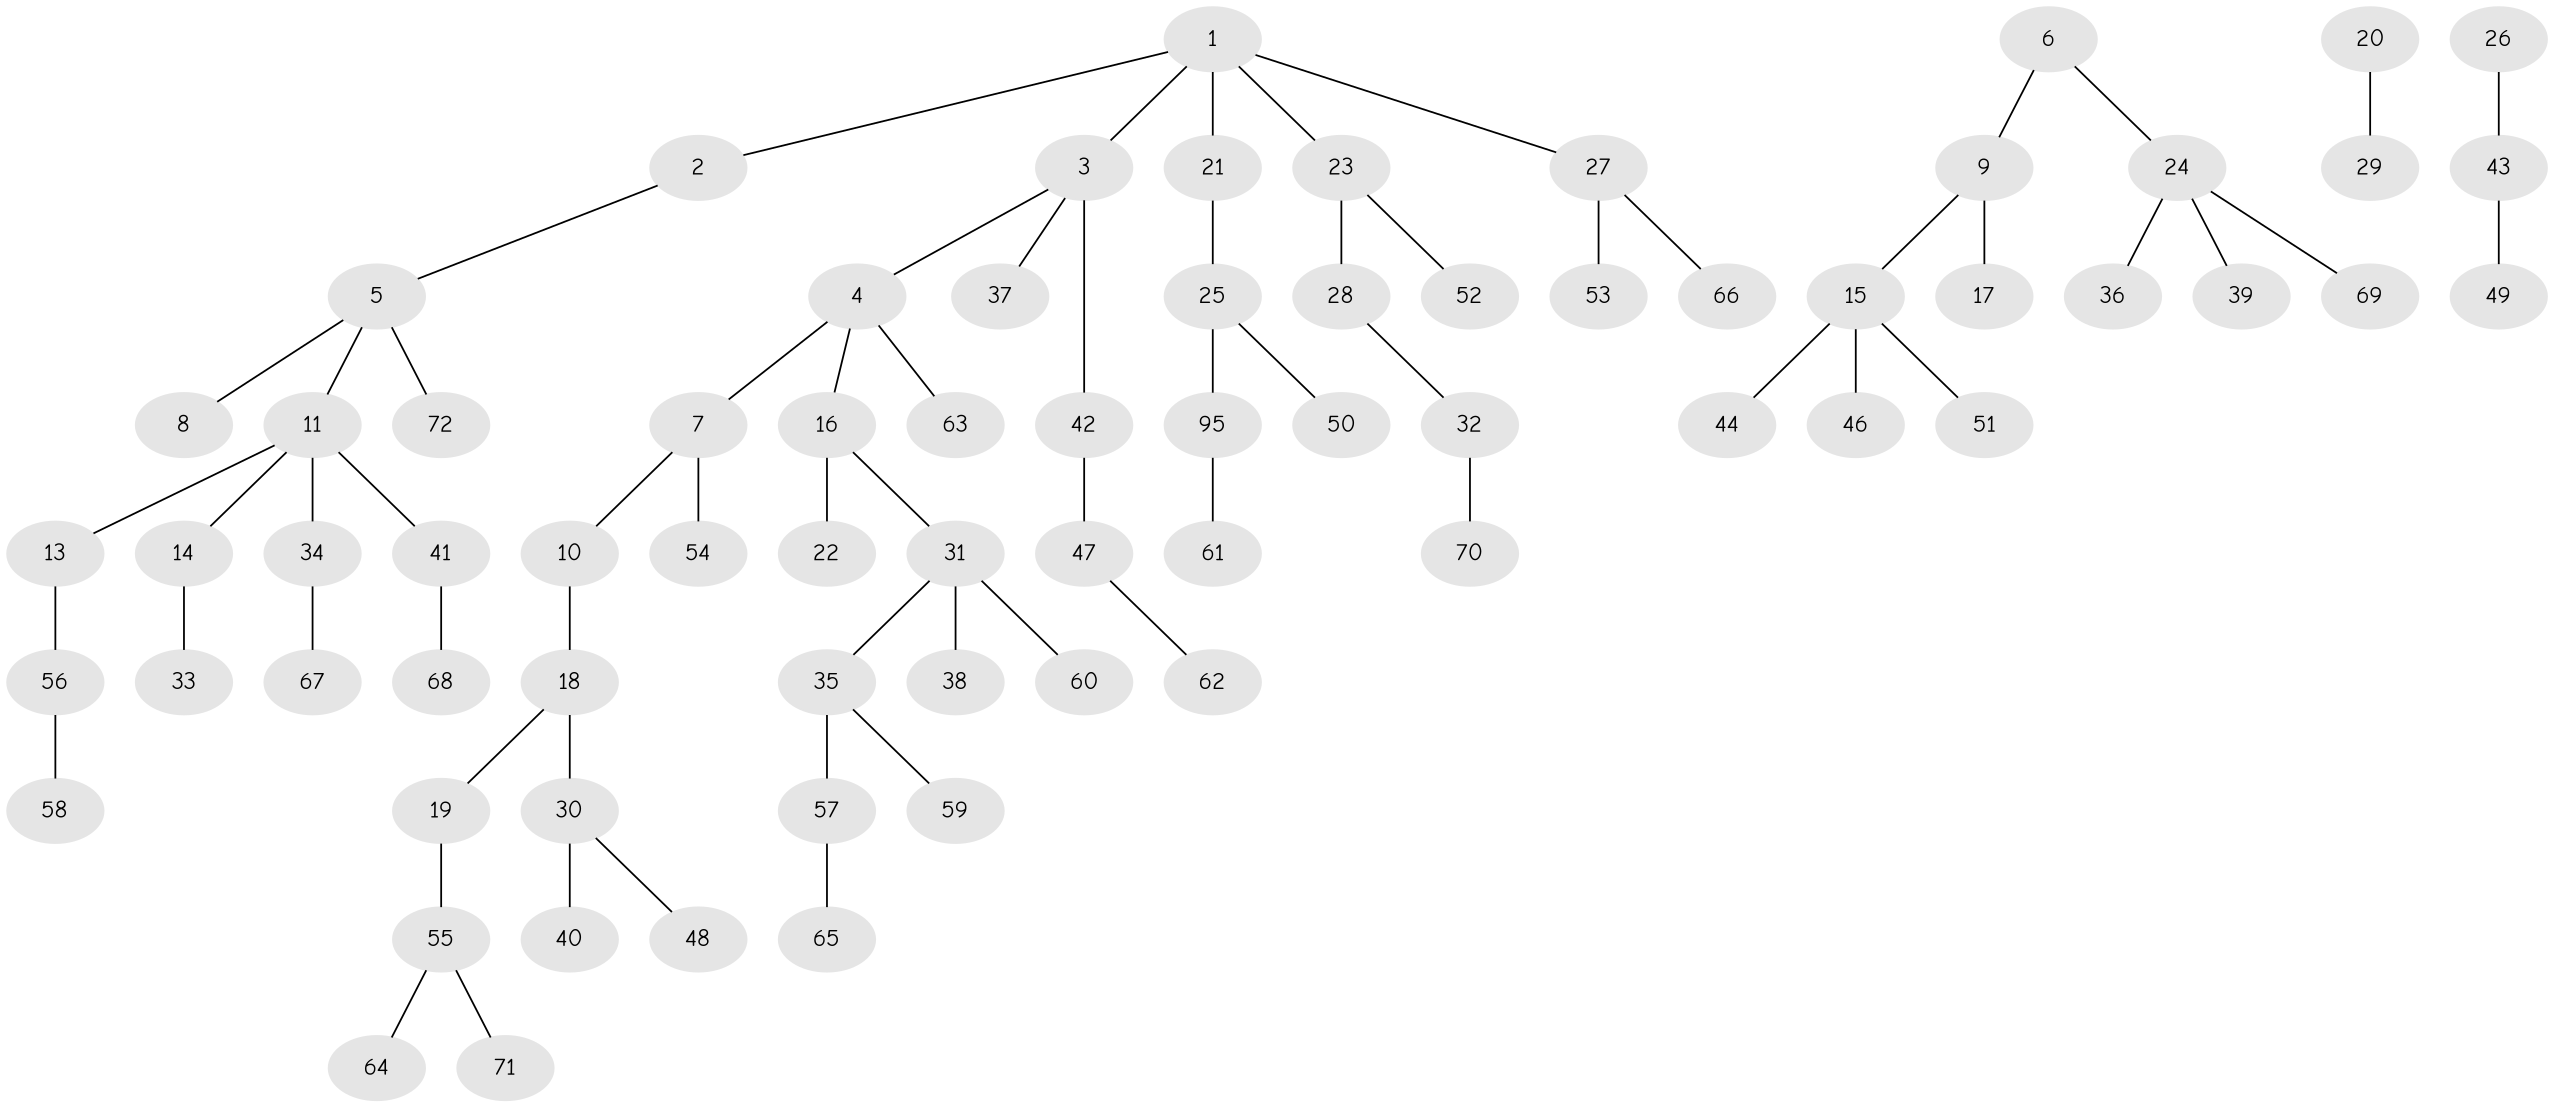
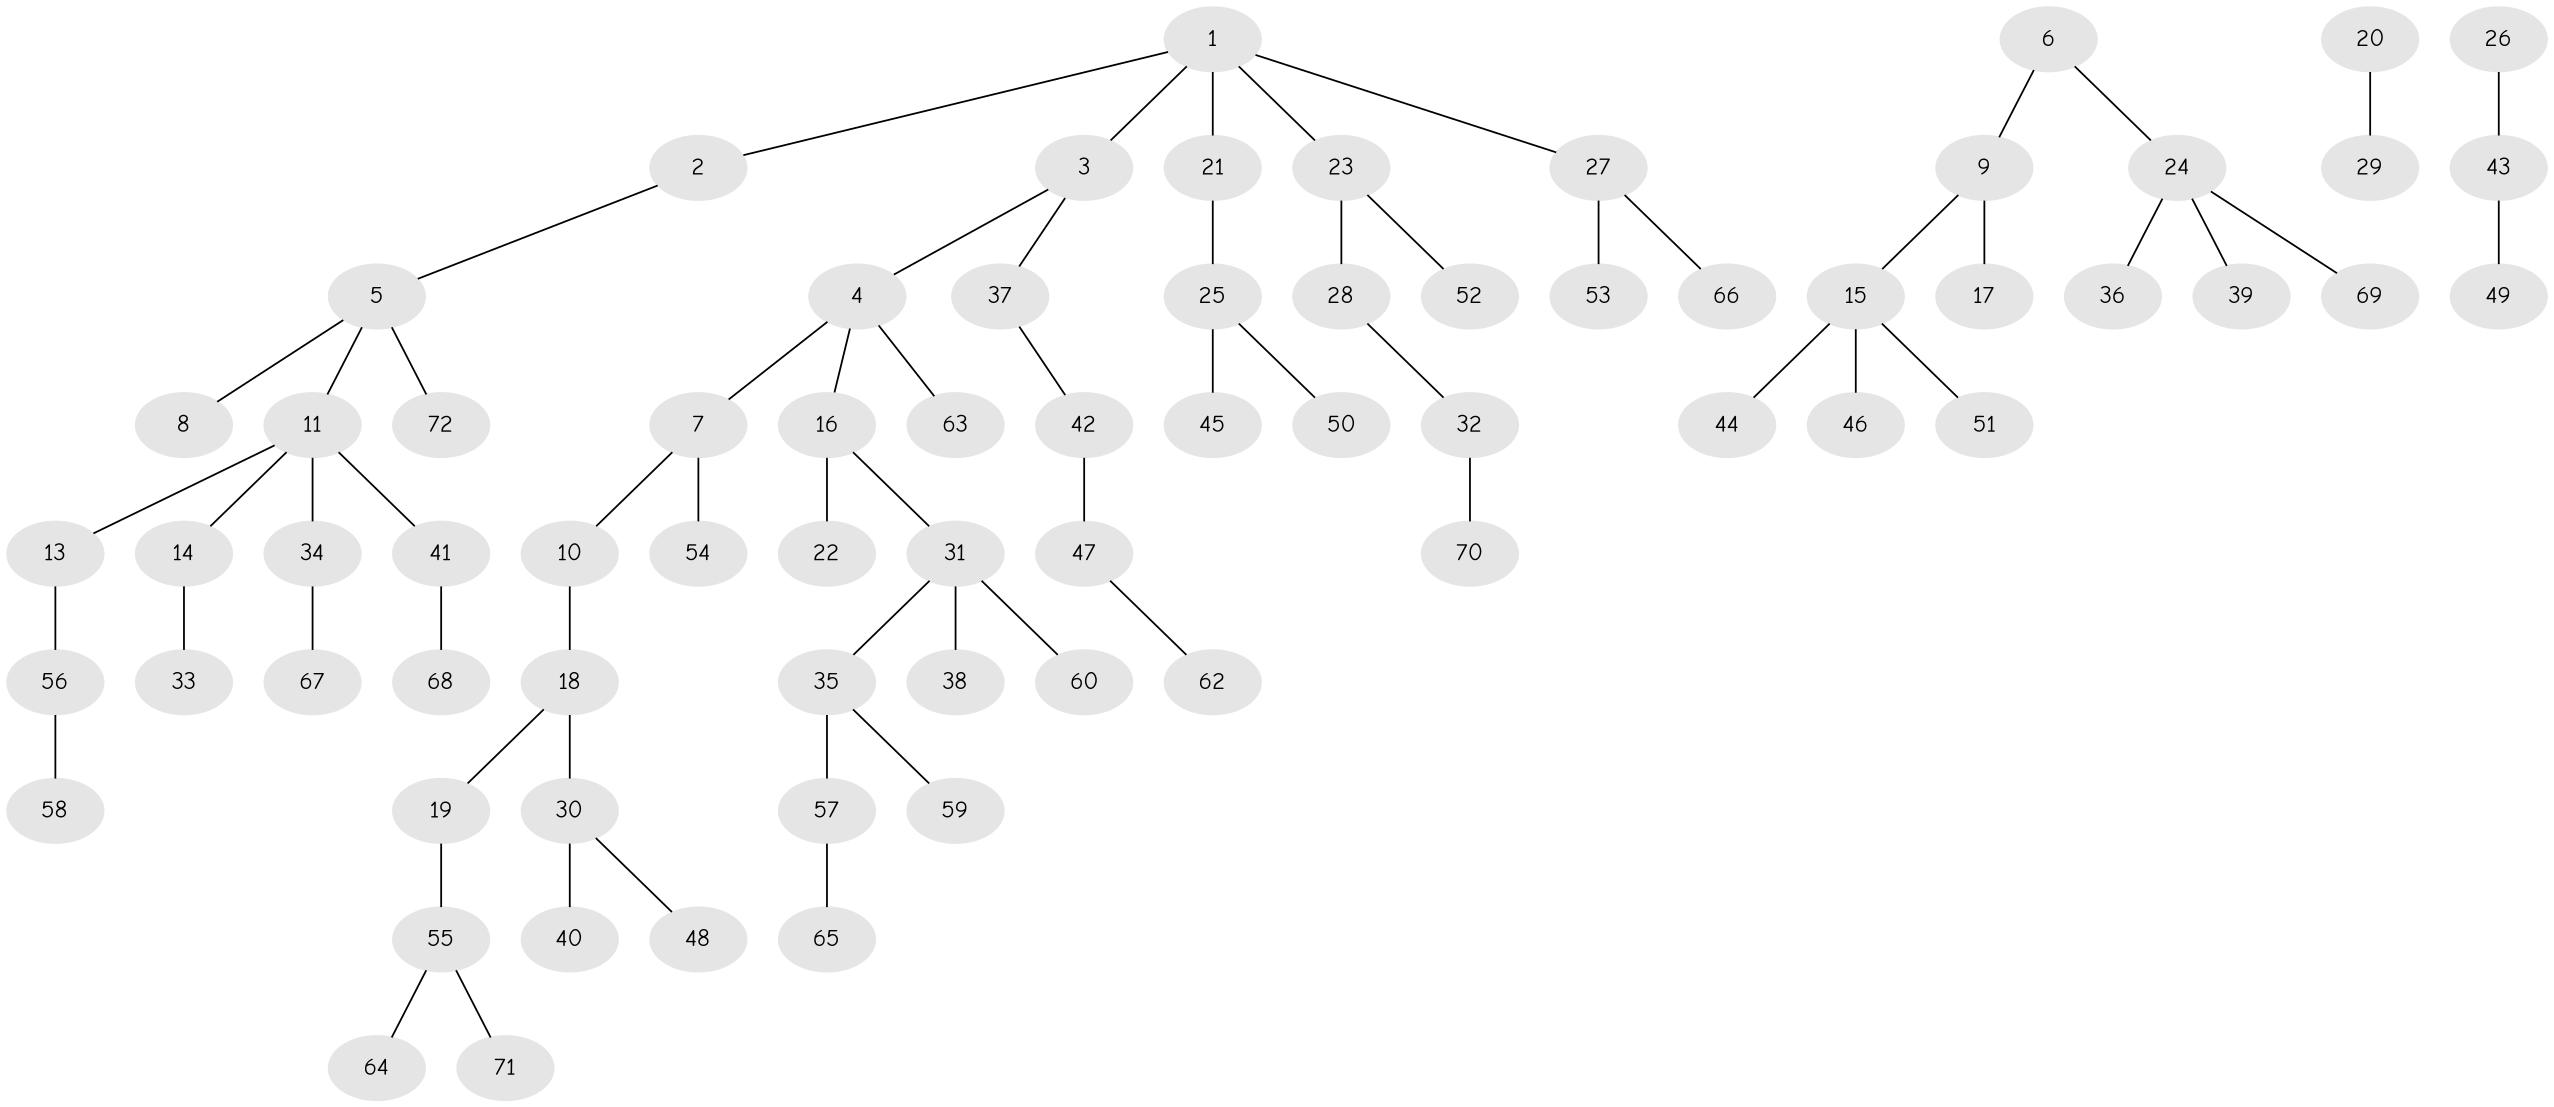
edge "3" -- "42": now "37" -- "42"
node "95": label "95" -> "45"
node "61": removed
